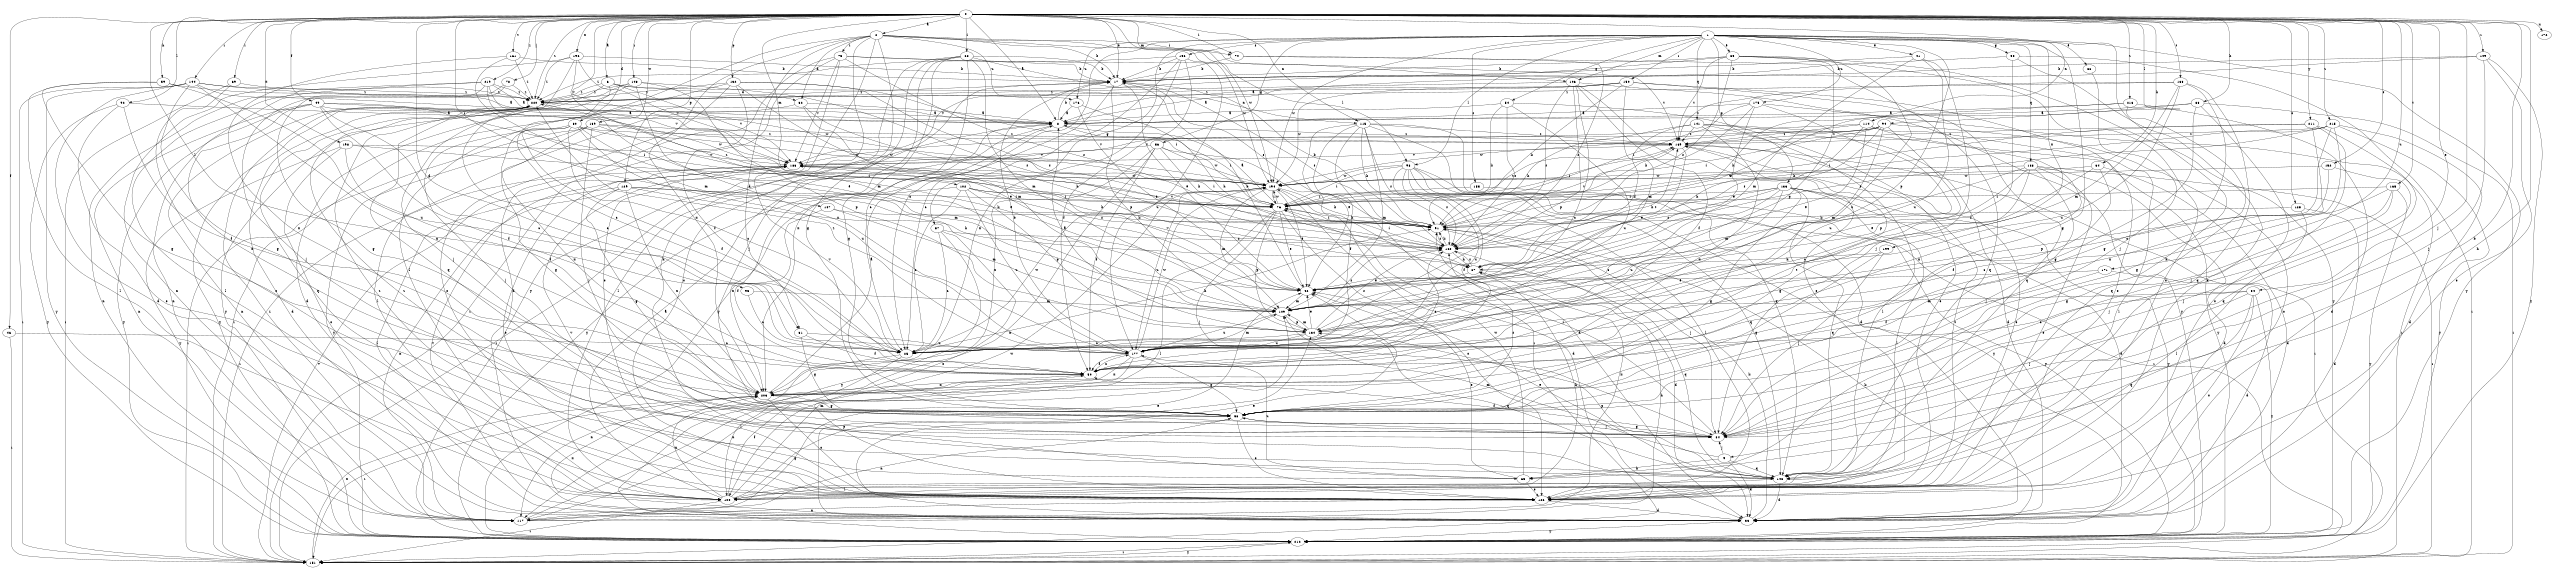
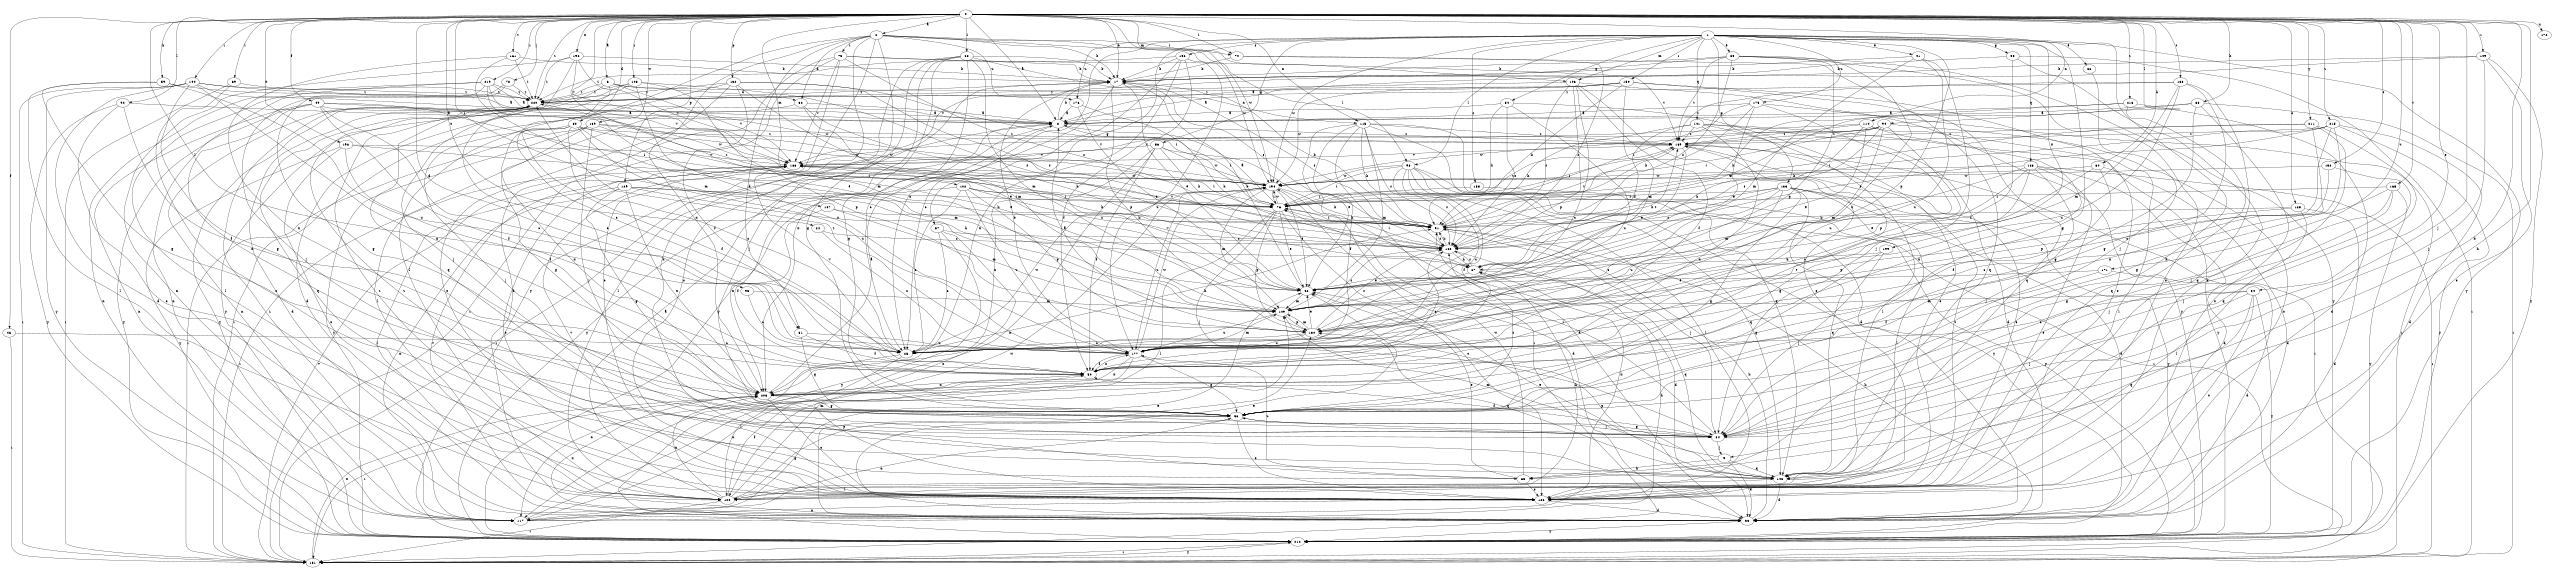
node "24": added
edge "125" -> "134": added, label "p"
edge "9" -> "84": reversed
